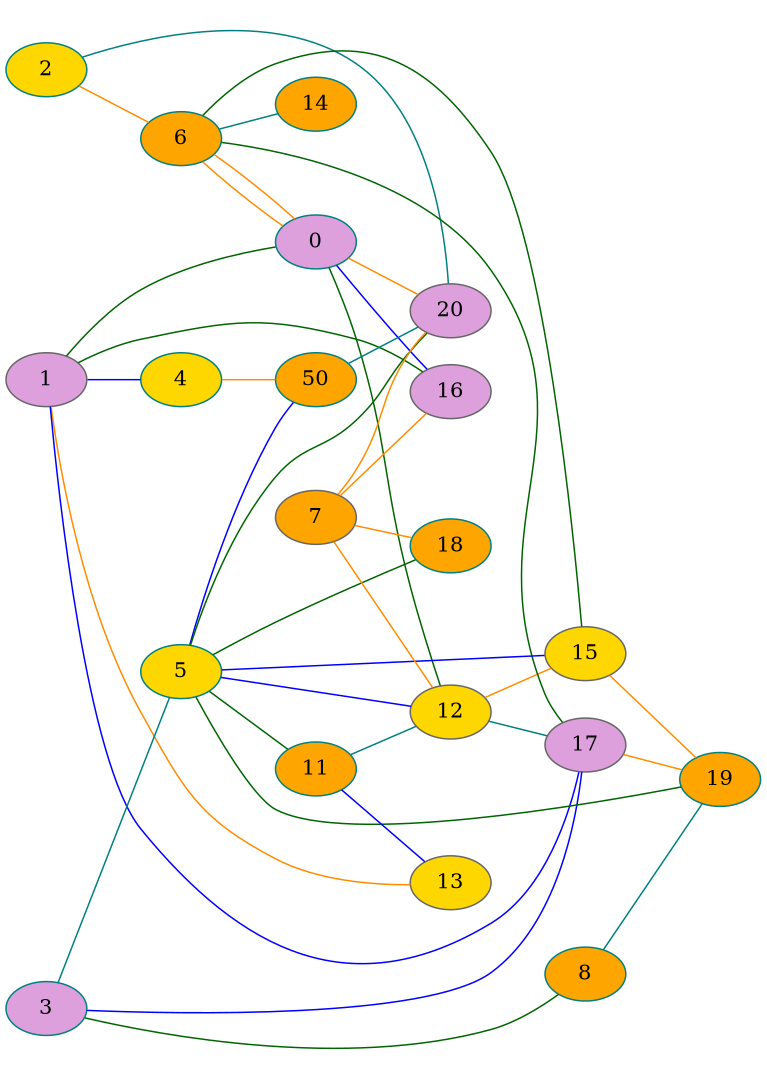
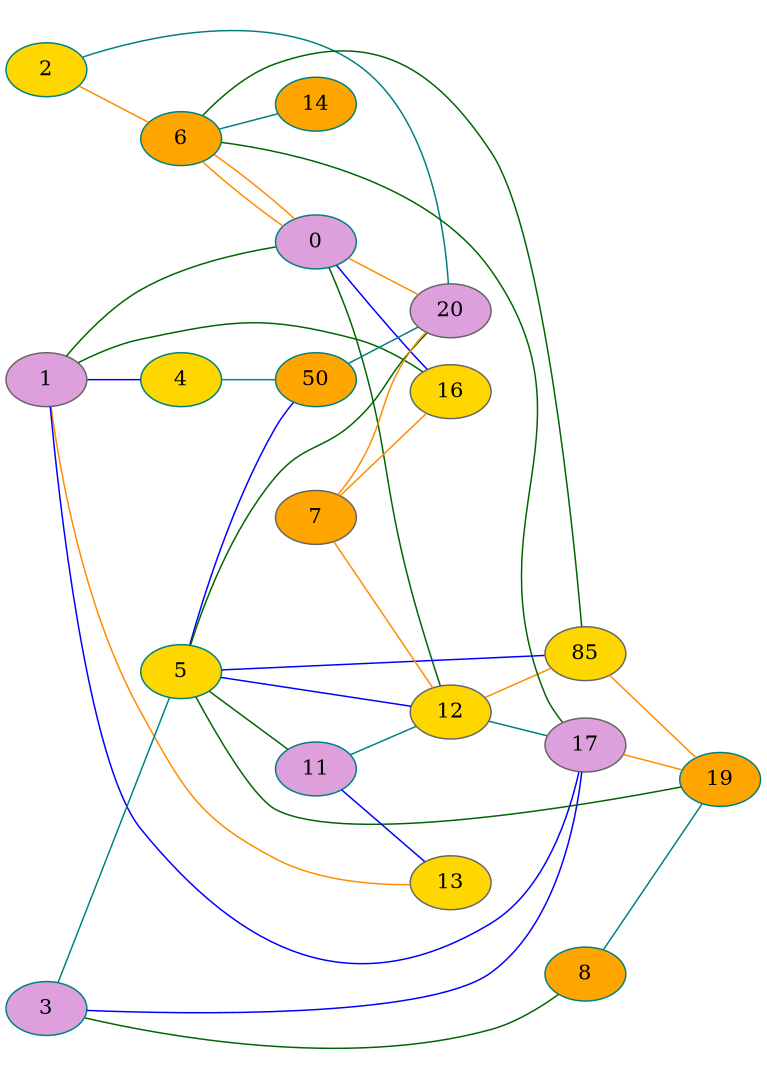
edge "4" -- "50": color darkorange -> teal
node "16": fillcolor plum -> gold
node "18": removed
node "15": label "15" -> "85"
node "11": fillcolor orange -> plum
